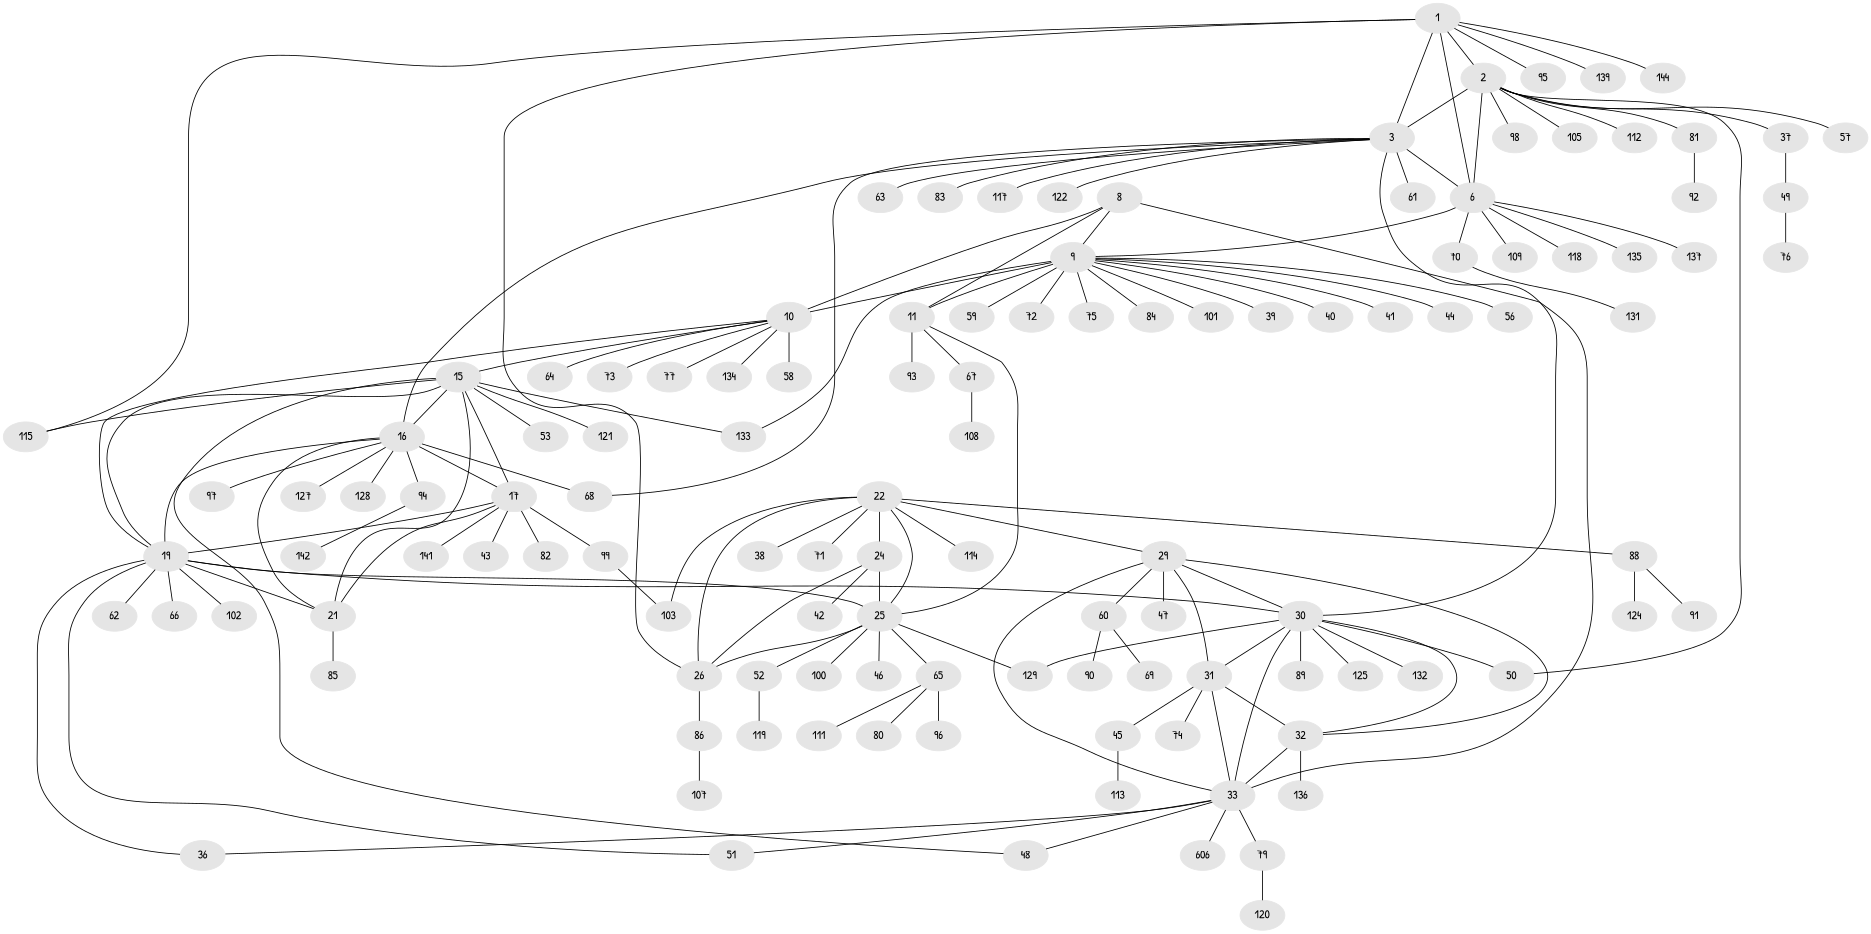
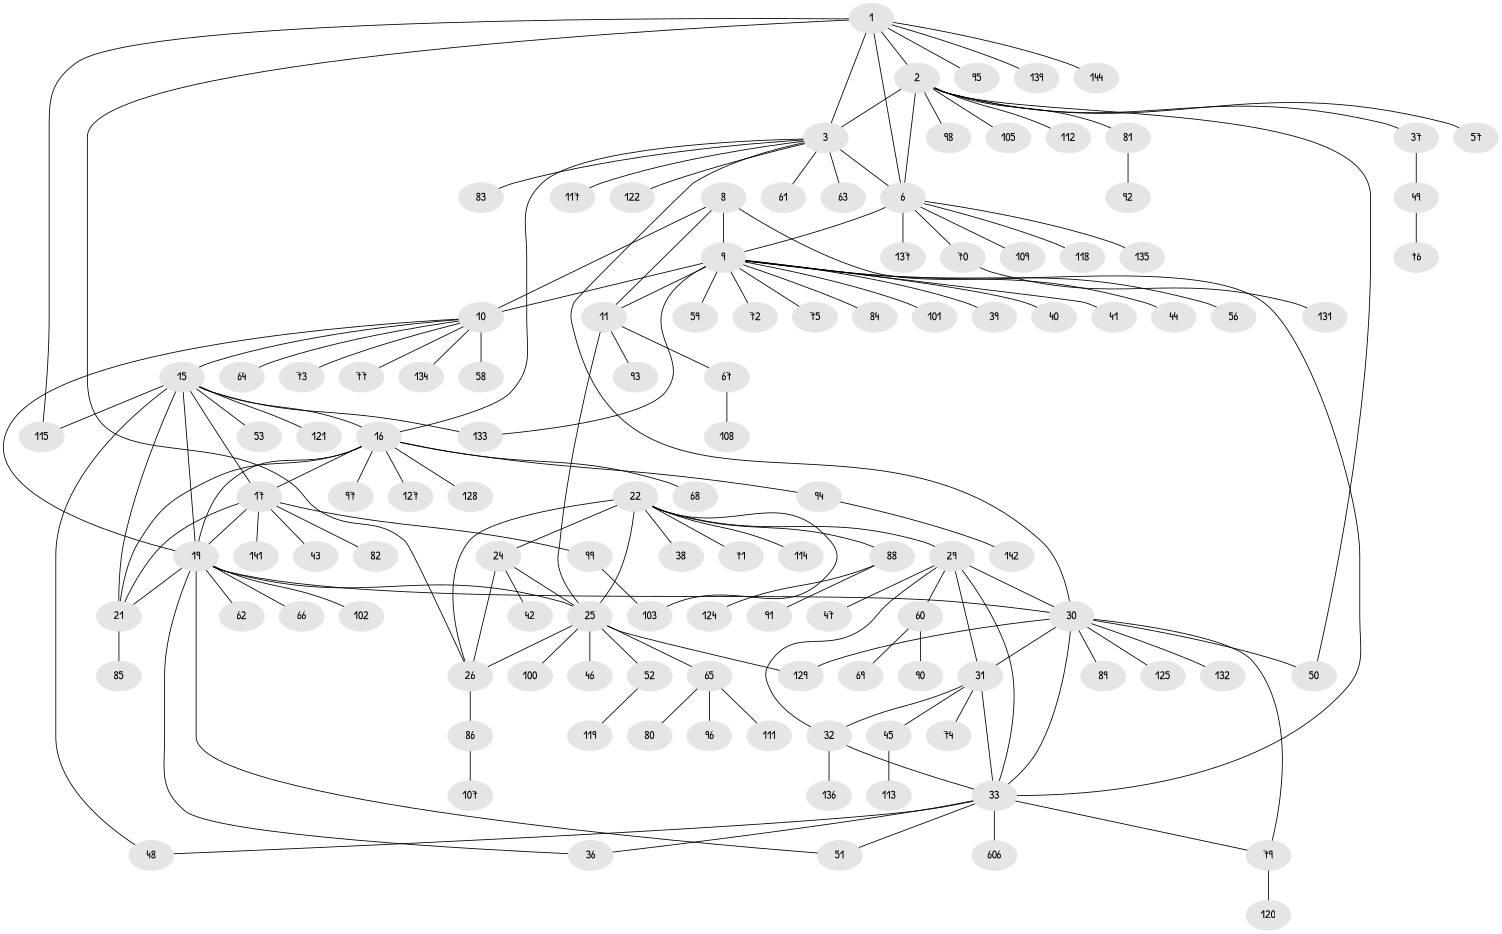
edge "3" -- "68": removed
edge "30" -- "32": now "30" -- "79"
